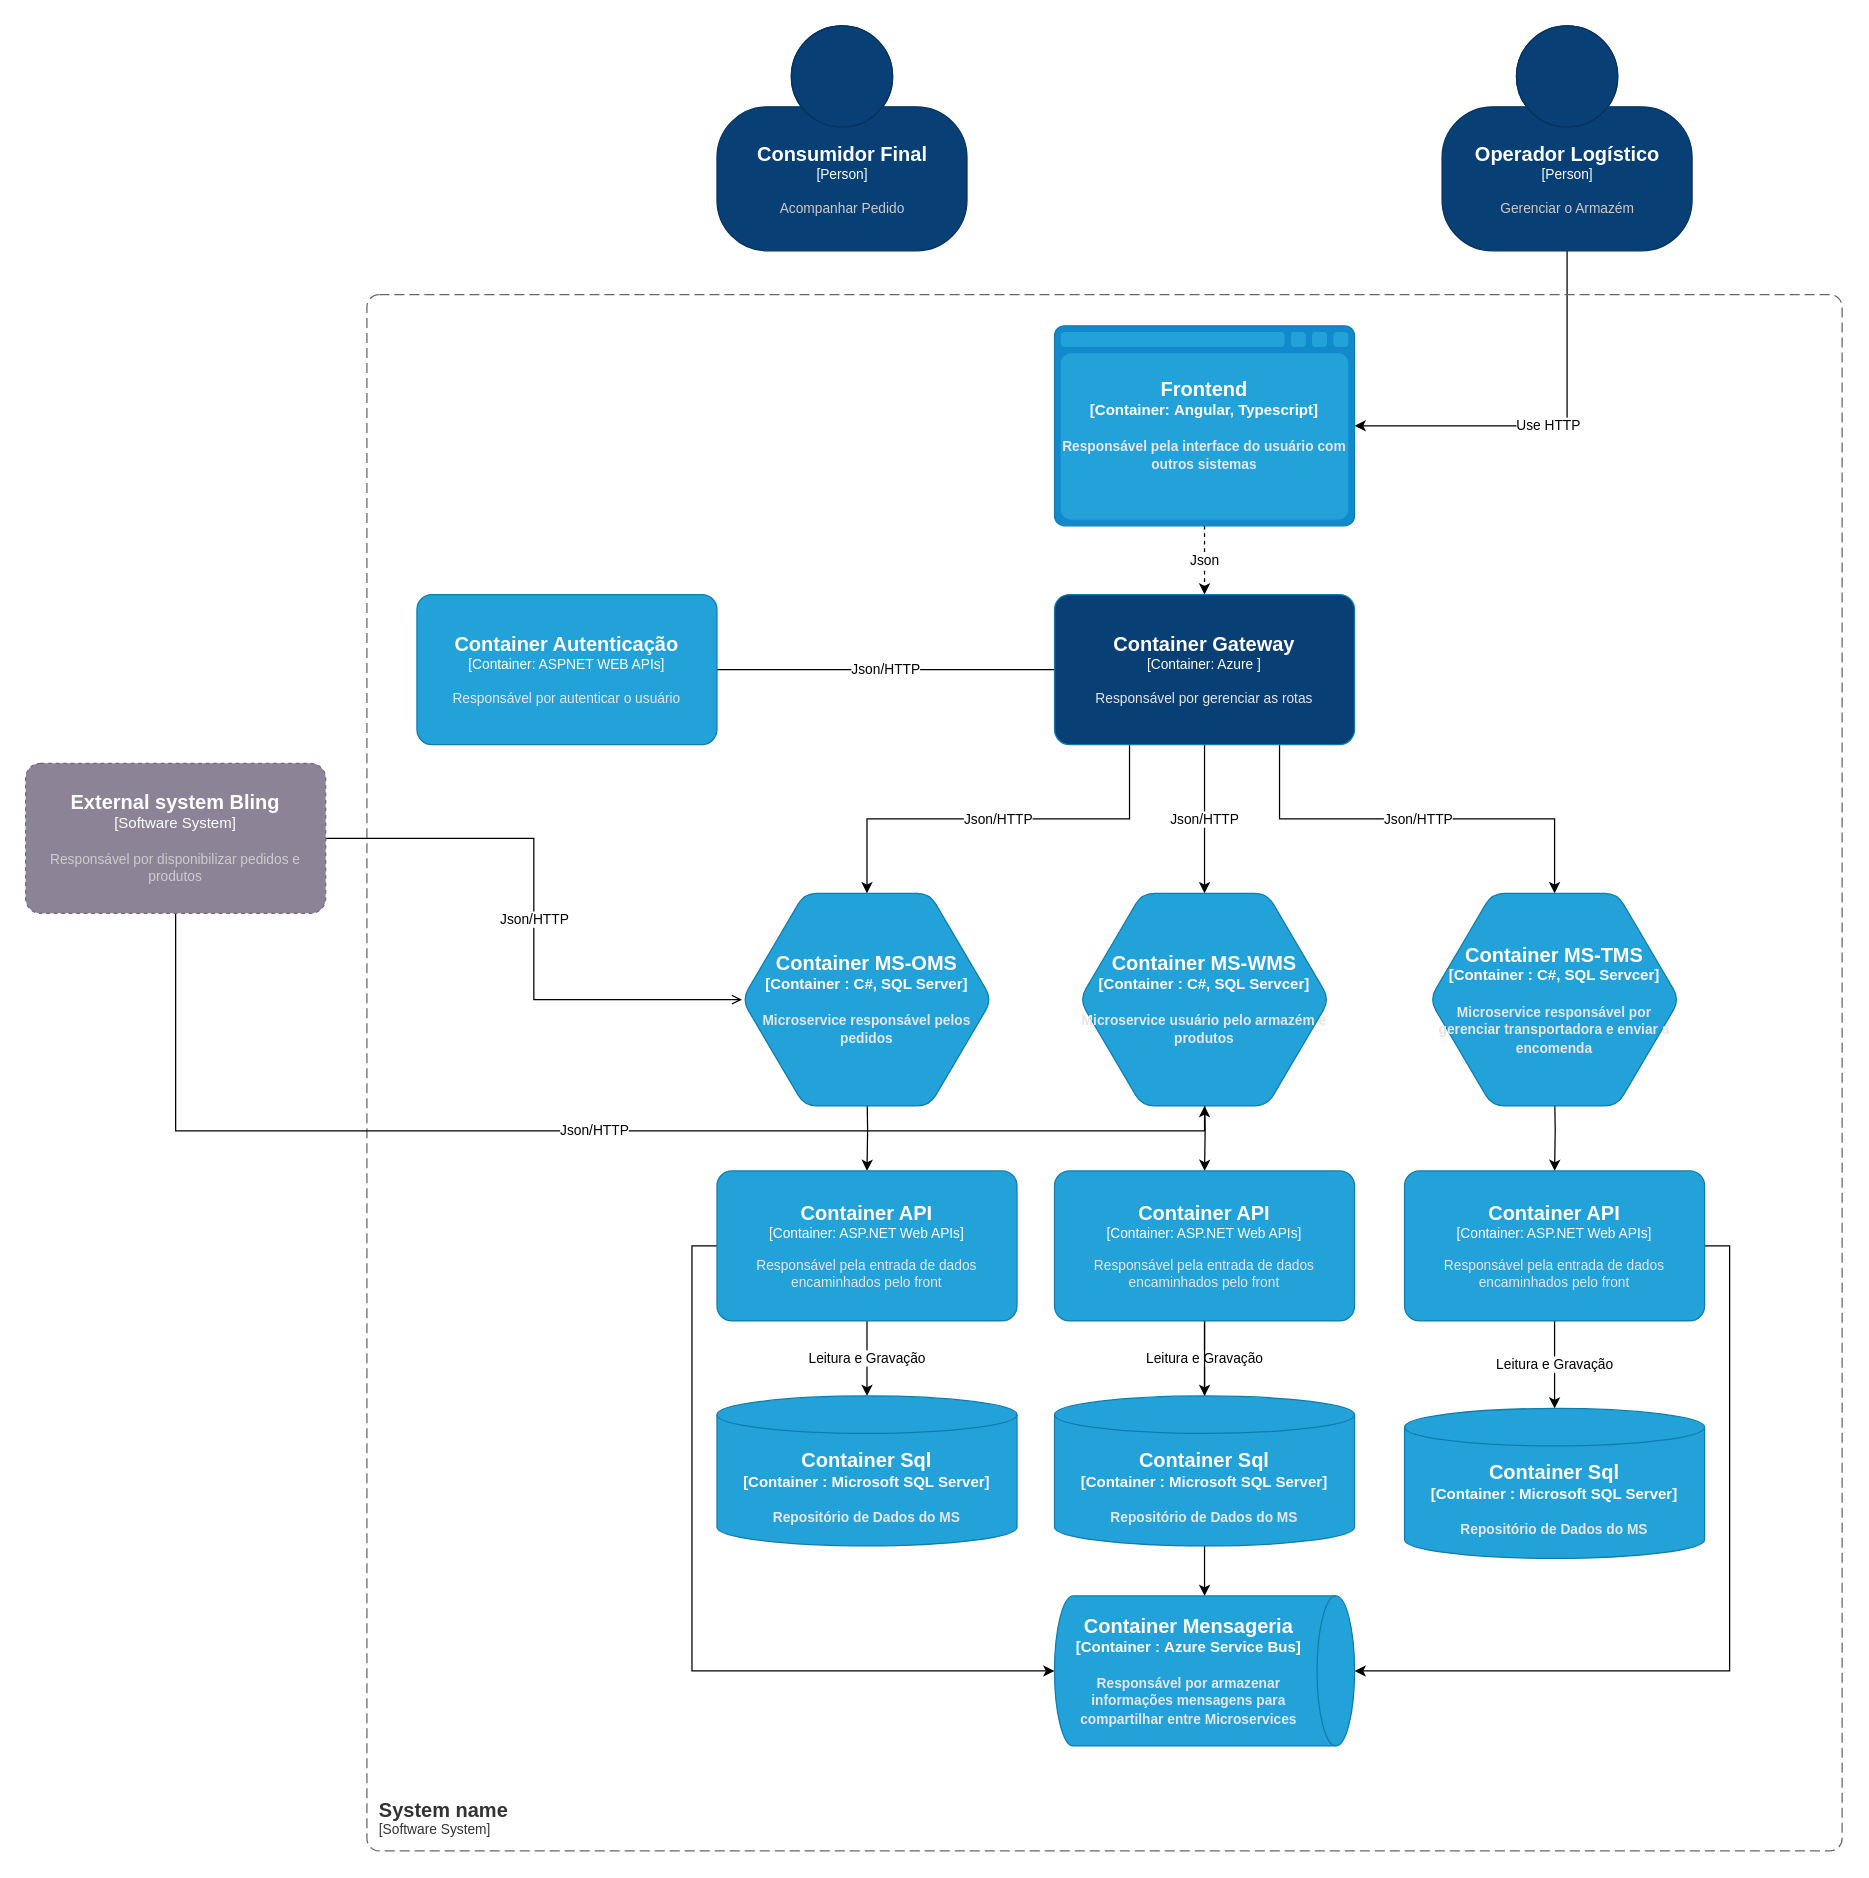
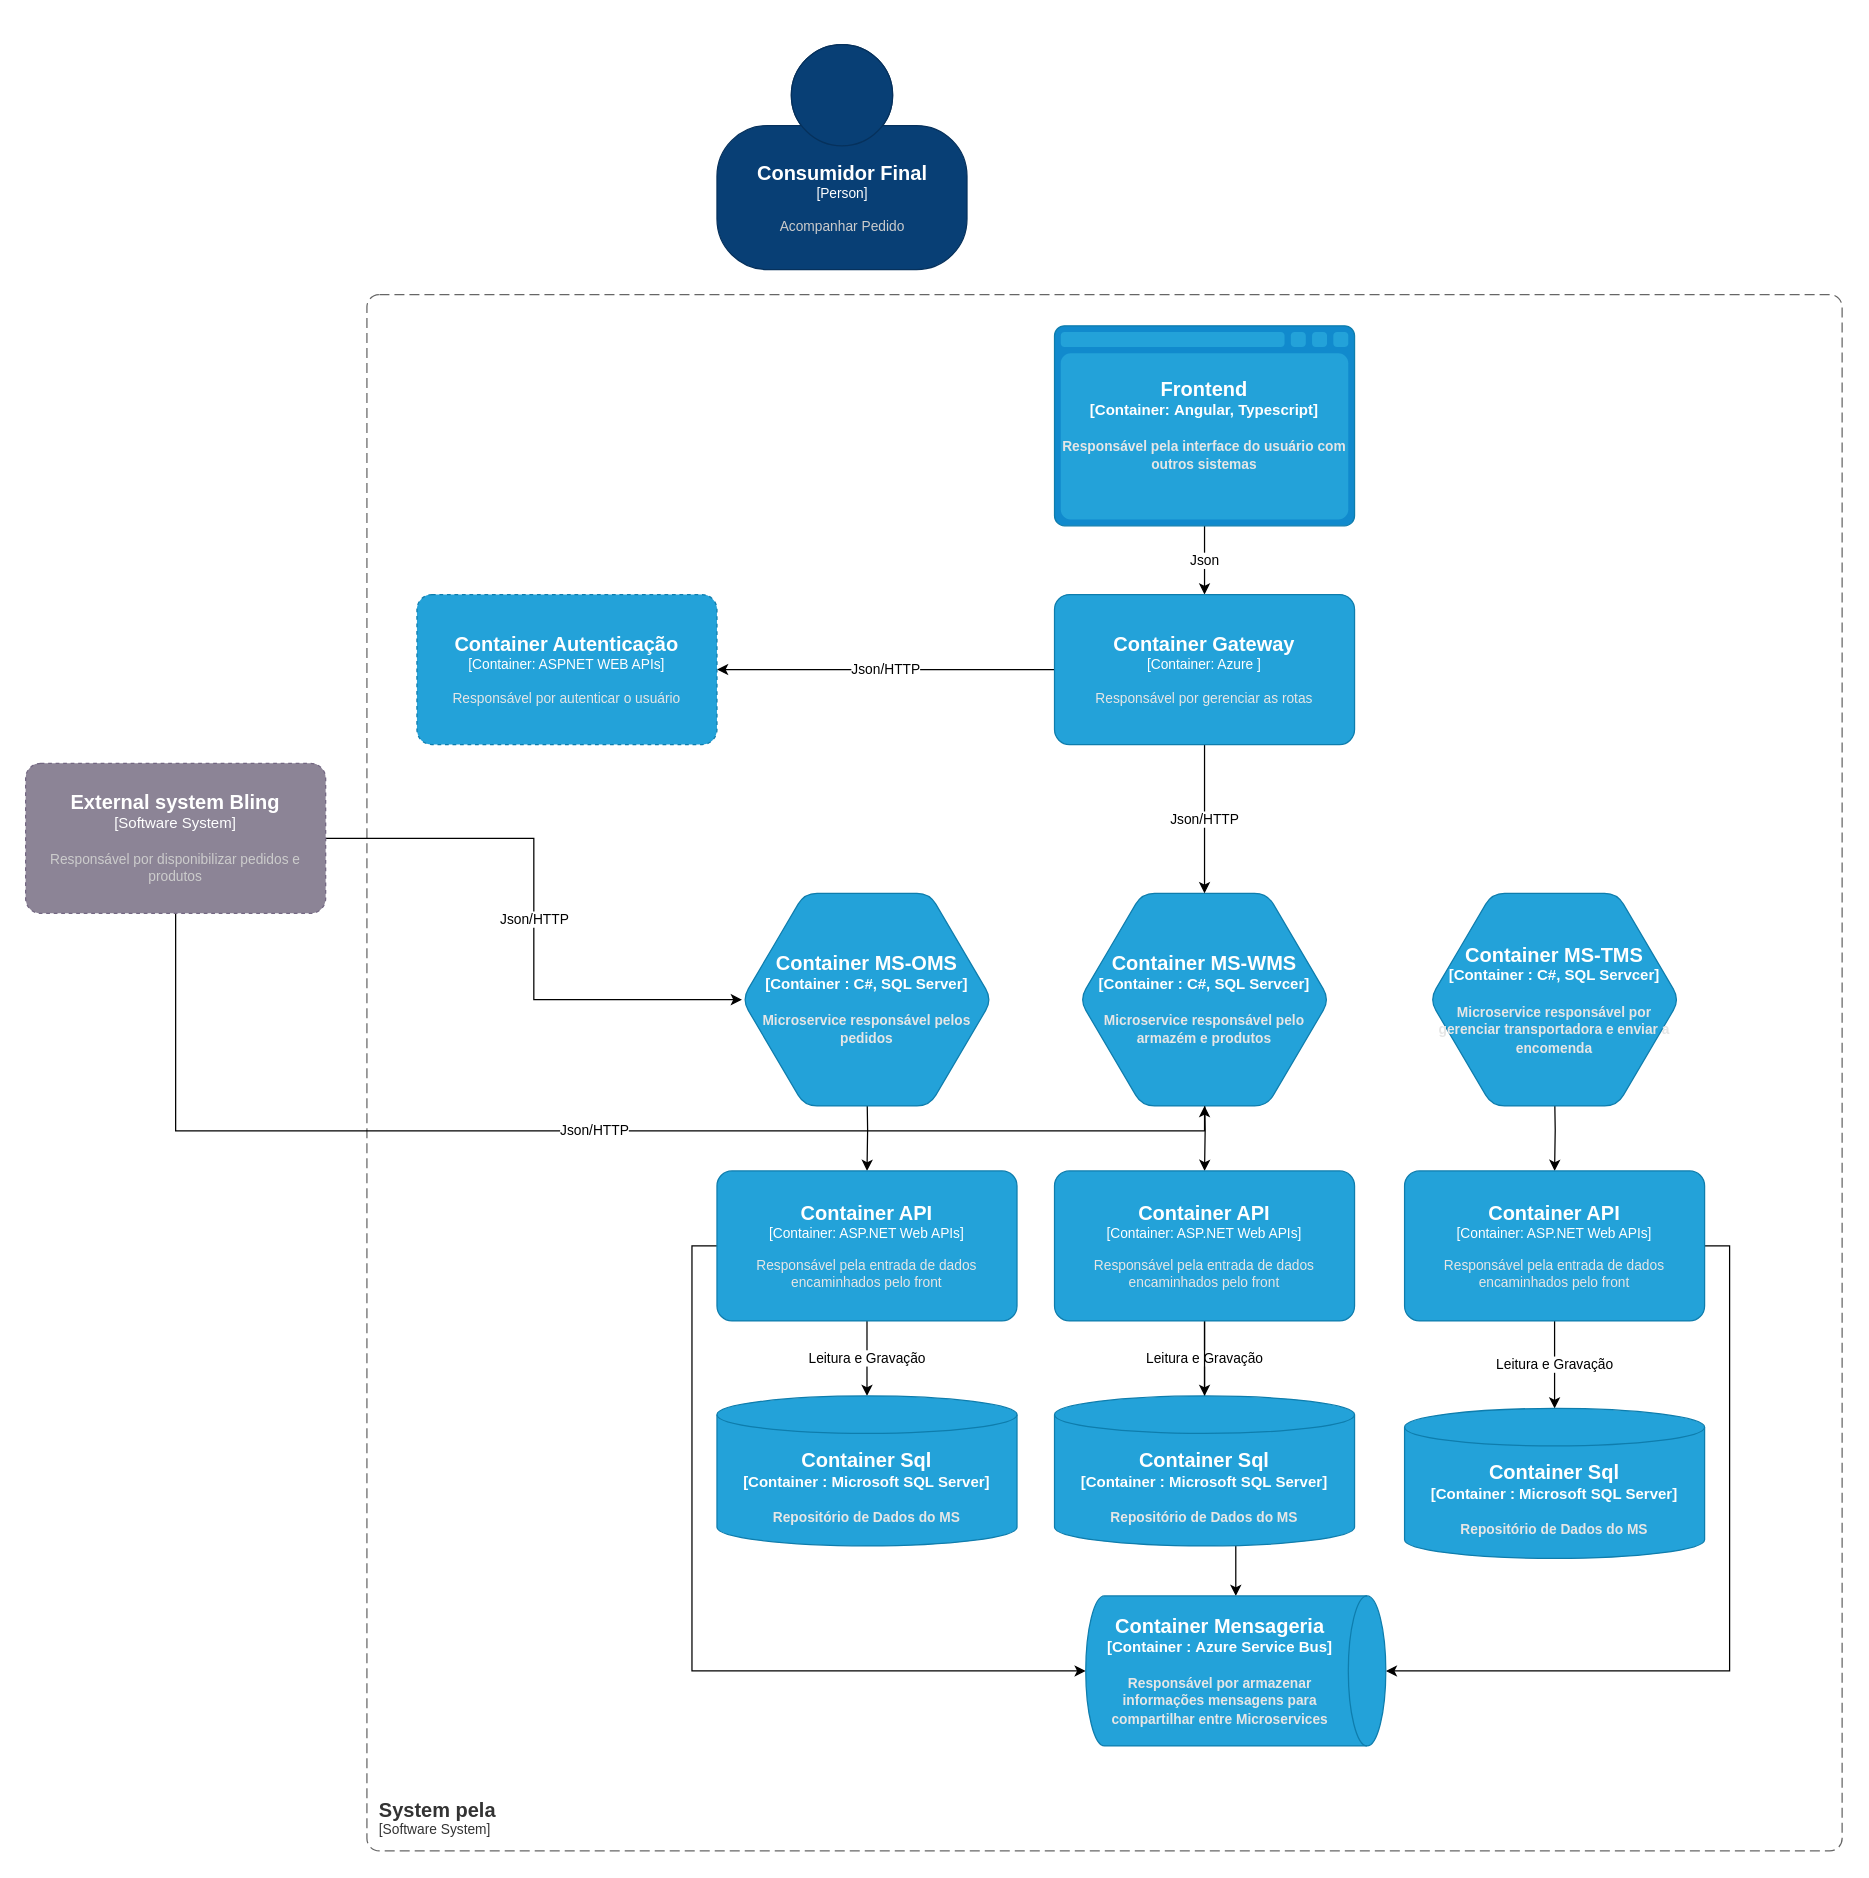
node "Consumidor Final [Person] Acompanhar Pedido": moved (842, 138) -> (842, 157)
node "Operador Logístico [Person] Gerenciar o Armazém": removed
edge "Operador Logístico [Person] Gerenciar o Armazém" -> "Frontend [Container: Angular, Typescript] Responsável pela interface do usuário com outros sistemas": removed, label "Use HTTP"
edge "Frontend [Container: Angular, Typescript] Responsável pela interface do usuário com outros sistemas" -> "Container Gateway [Container: Azure ] Responsável por gerenciar as rotas": style dashed -> solid
node "Container Autenticação [Container: ASPNET WEB APIs] Responsável por autenticar o usuário": style solid -> dashed
edge "Container Autenticação [Container: ASPNET WEB APIs] Responsável por autenticar o usuário" -- "Container Gateway [Container: Azure ] Responsável por gerenciar as rotas": arrowhead none -> classic
node "Container Gateway [Container: Azure ] Responsável por gerenciar as rotas": fillcolor #083f75 -> #23a2d9
edge "Container Gateway [Container: Azure ] Responsável por gerenciar as rotas" -> "Container MS-OMS [Container : C#, SQL Server] Microservice responsável pelos pedidos": removed, label "Json/HTTP"
edge "Container Gateway [Container: Azure ] Responsável por gerenciar as rotas" -> "Container MS-TMS [Container : C#, SQL Servcer] Microservice responsável por gerenciar transportadora e enviar a encomenda": removed, label "Json/HTTP"
edge "External system Bling [Software System] Responsável por disponibilizar pedidos e produtos" -> "Container MS-OMS [Container : C#, SQL Server] Microservice responsável pelos pedidos": arrowhead open -> classic
node "Container MS-WMS [Container : C#, SQL Servcer] Microservice usuário pelo armazém e produtos": label "Container MS-WMS [Container : C#, SQL Servcer] Microservice usuário pelo armazém e produtos" -> "Container MS-WMS [Container : C#, SQL Servcer] Microservice responsável pelo armazém e produtos"
node "Container Mensageria [Container : Azure Service Bus] Responsável por armazenar informações mensagens para compartilhar entre Microservices": moved (1204, 1671) -> (1236, 1671)
node "System name [Software System]": label "System name [Software System]" -> "System pela [Software System]"
